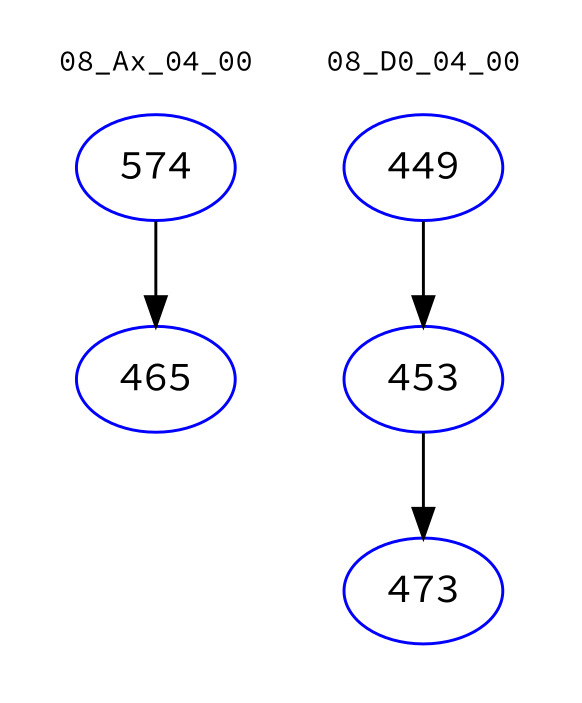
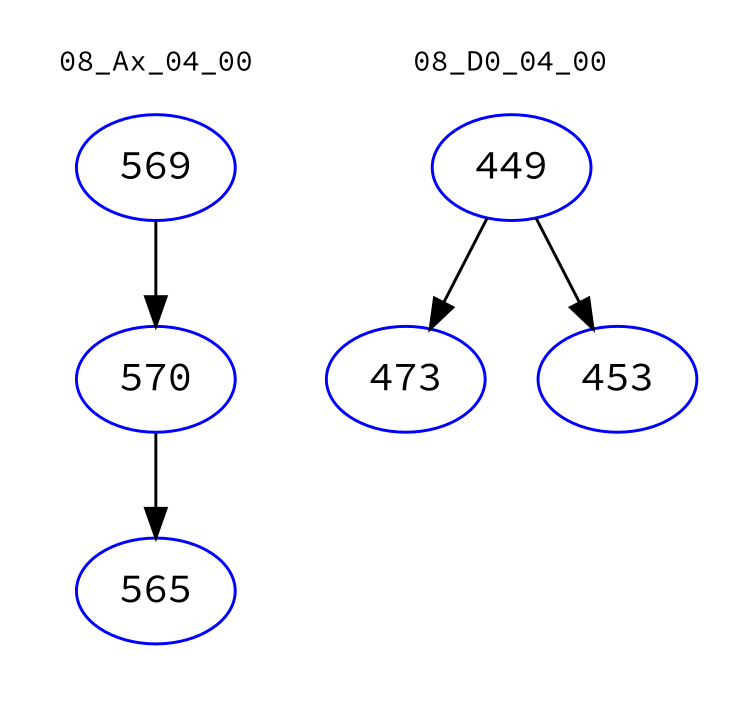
node "574": label "574" -> "570"
node "569": added
node "465": label "465" -> "565"
edge "453" -> "473": now "449" -> "473"
